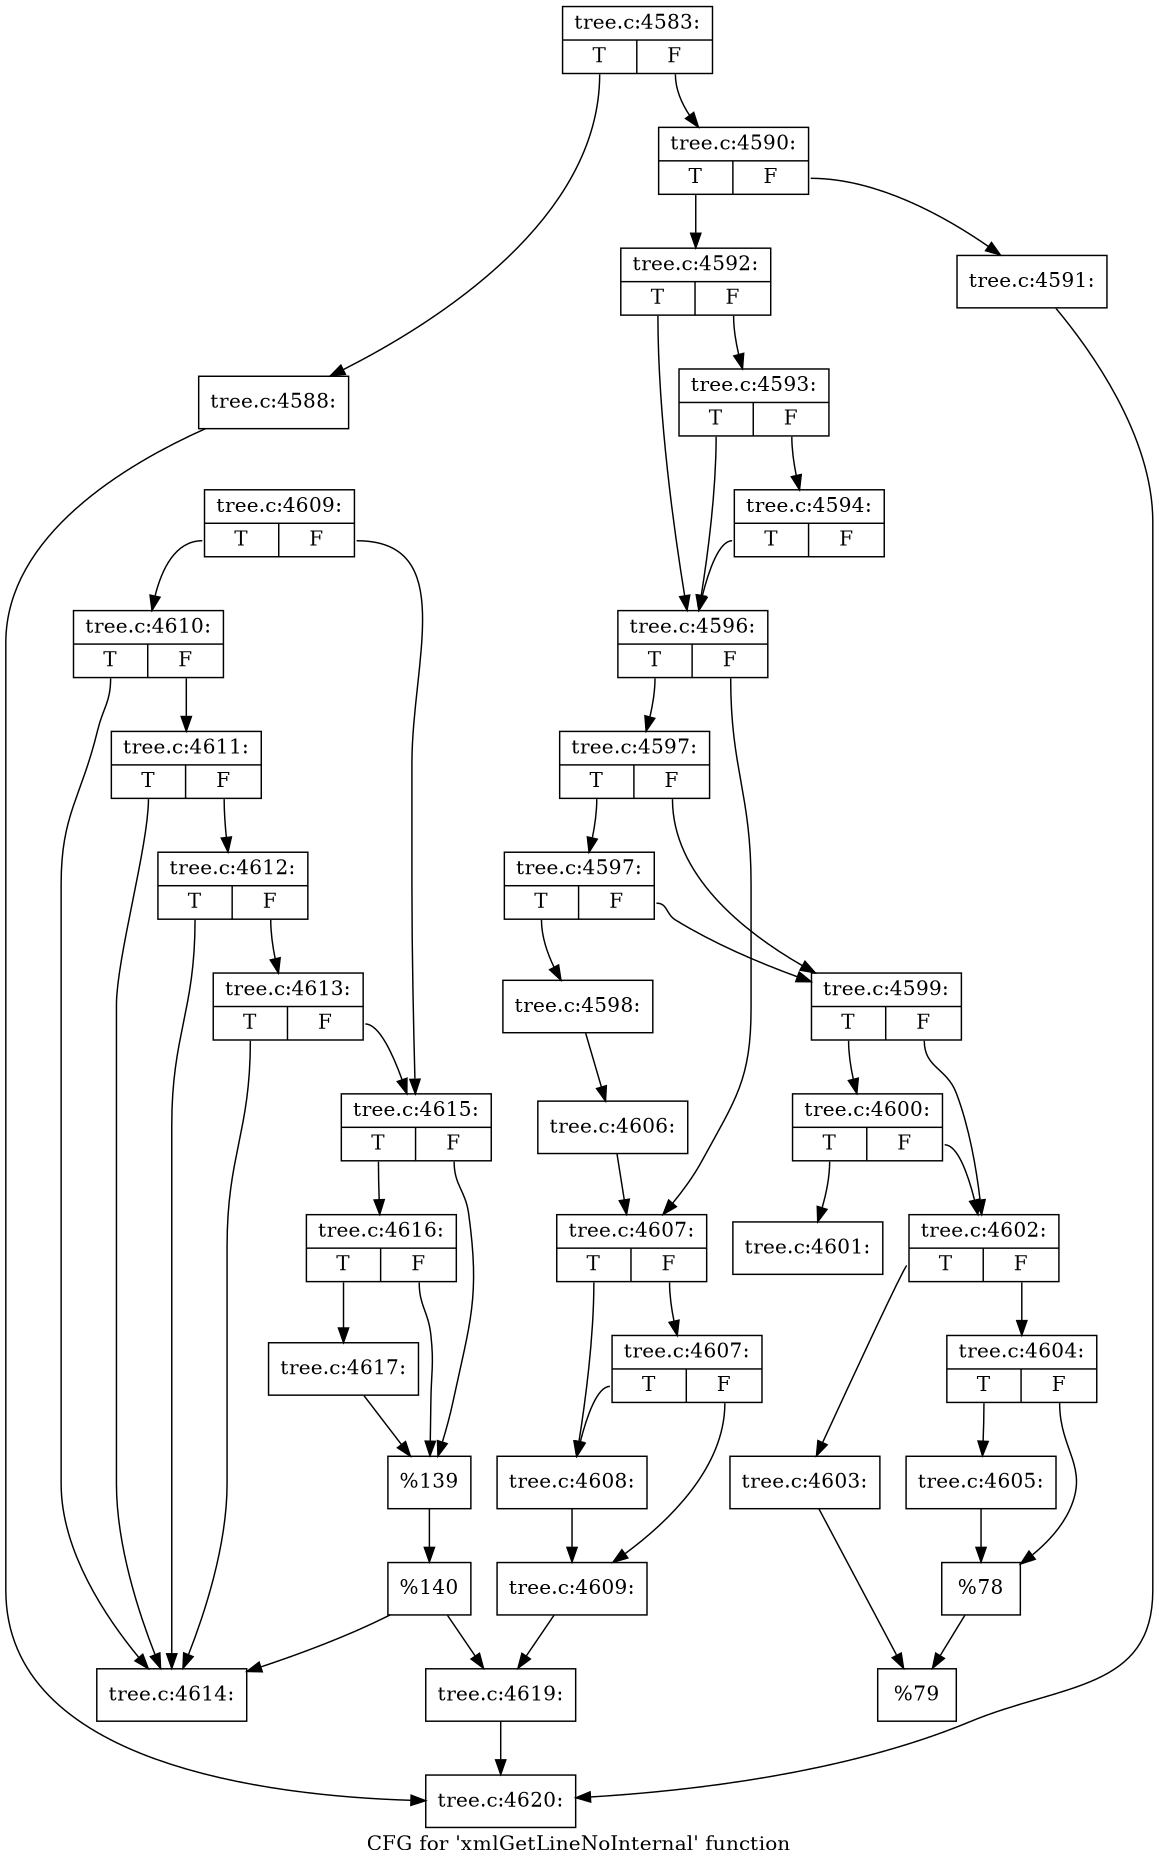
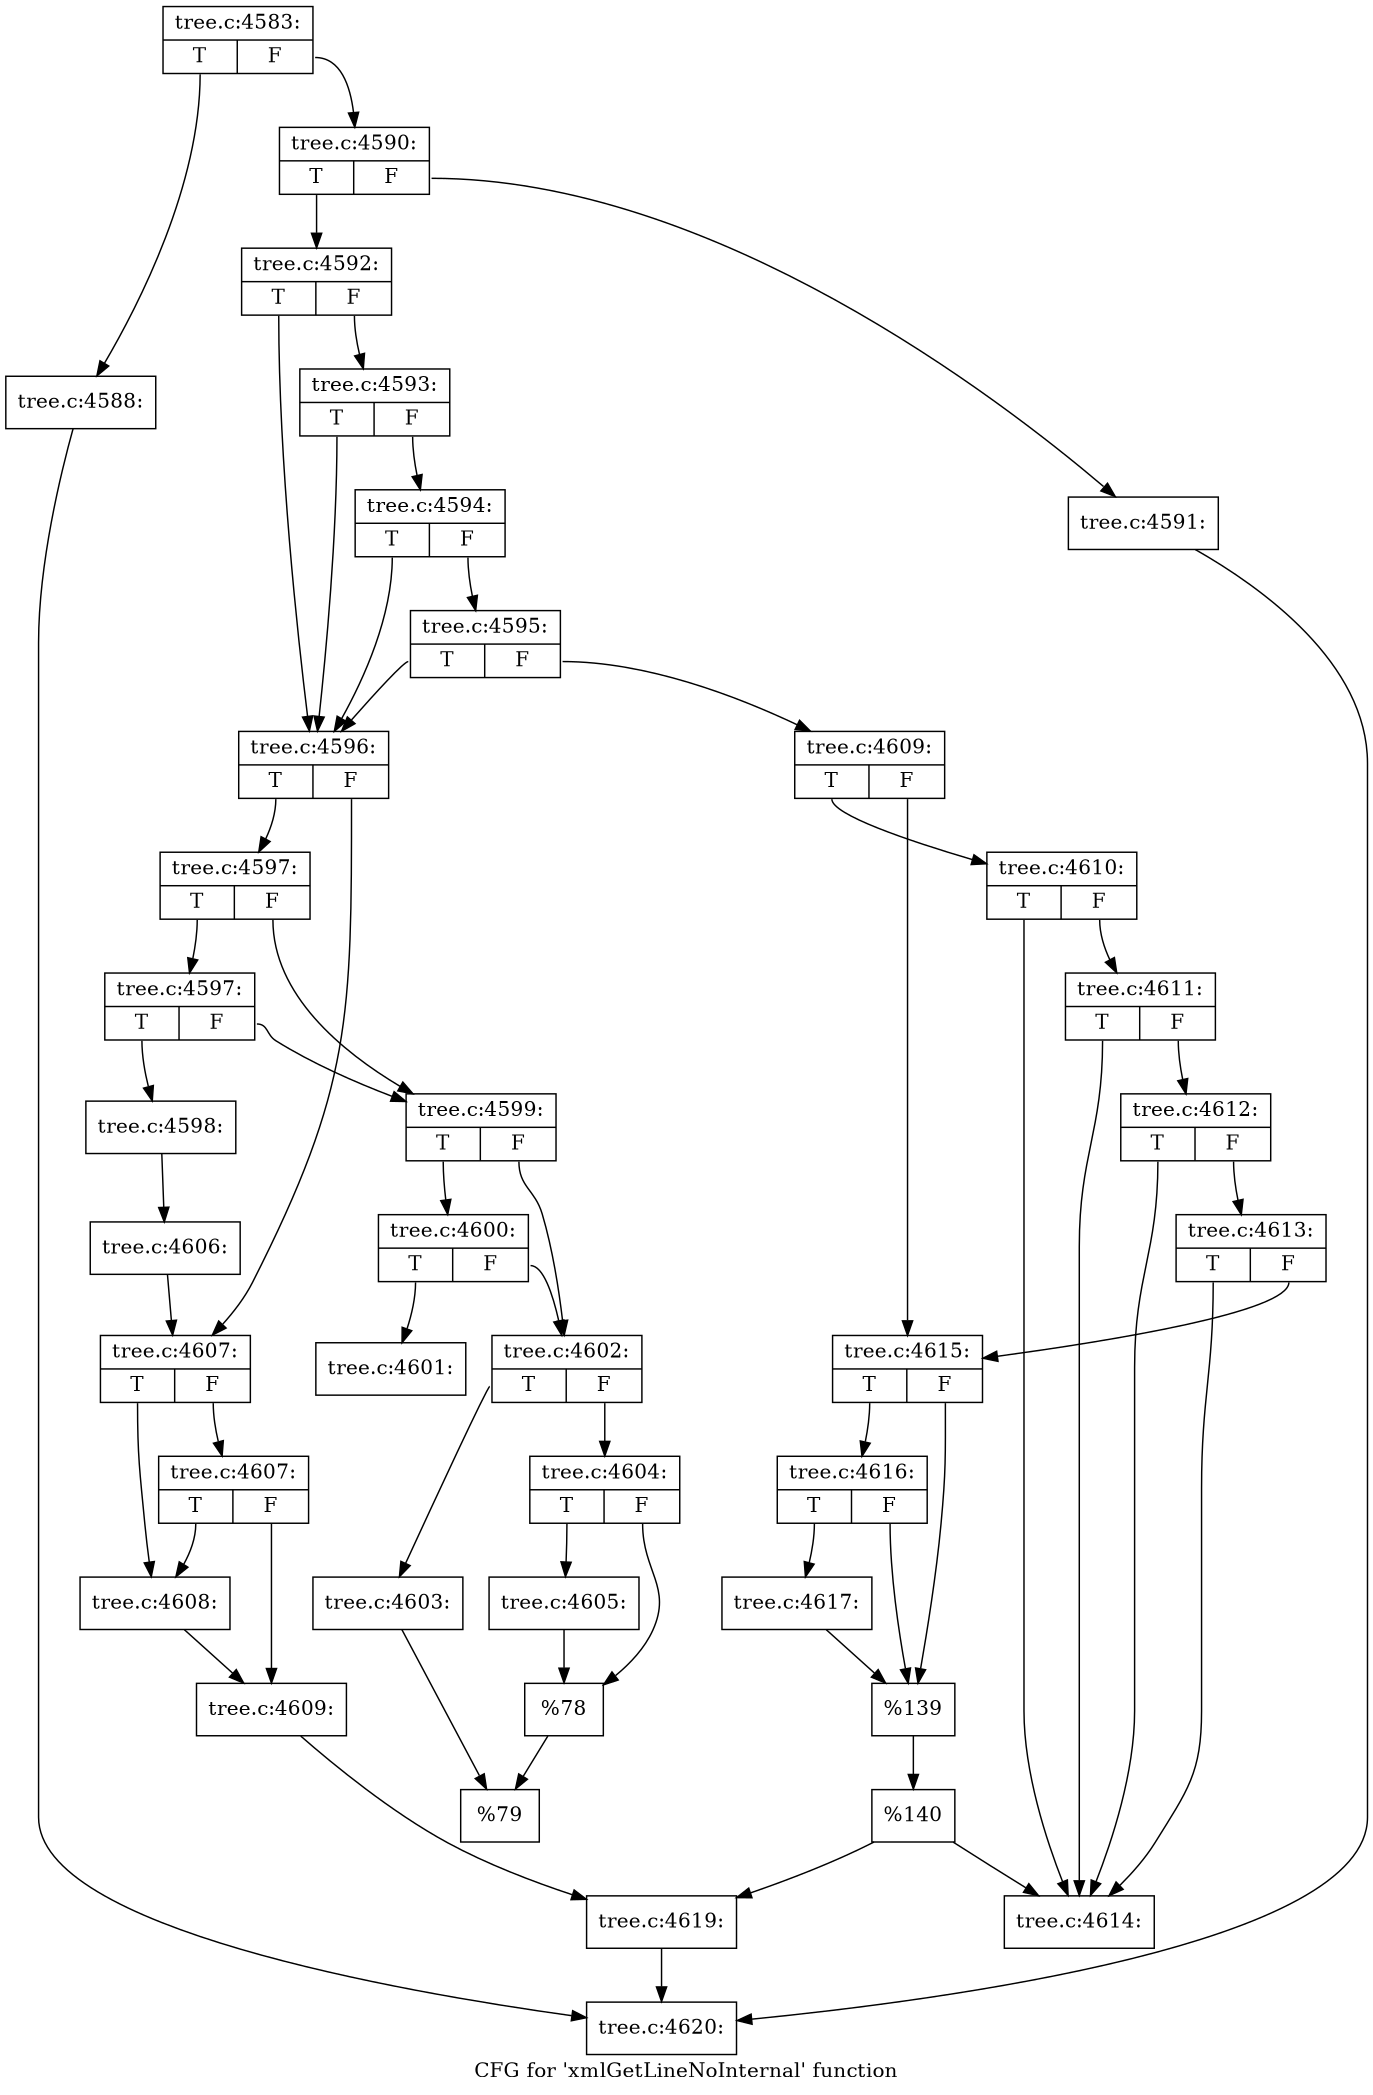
node "tree.c:4595:": added
